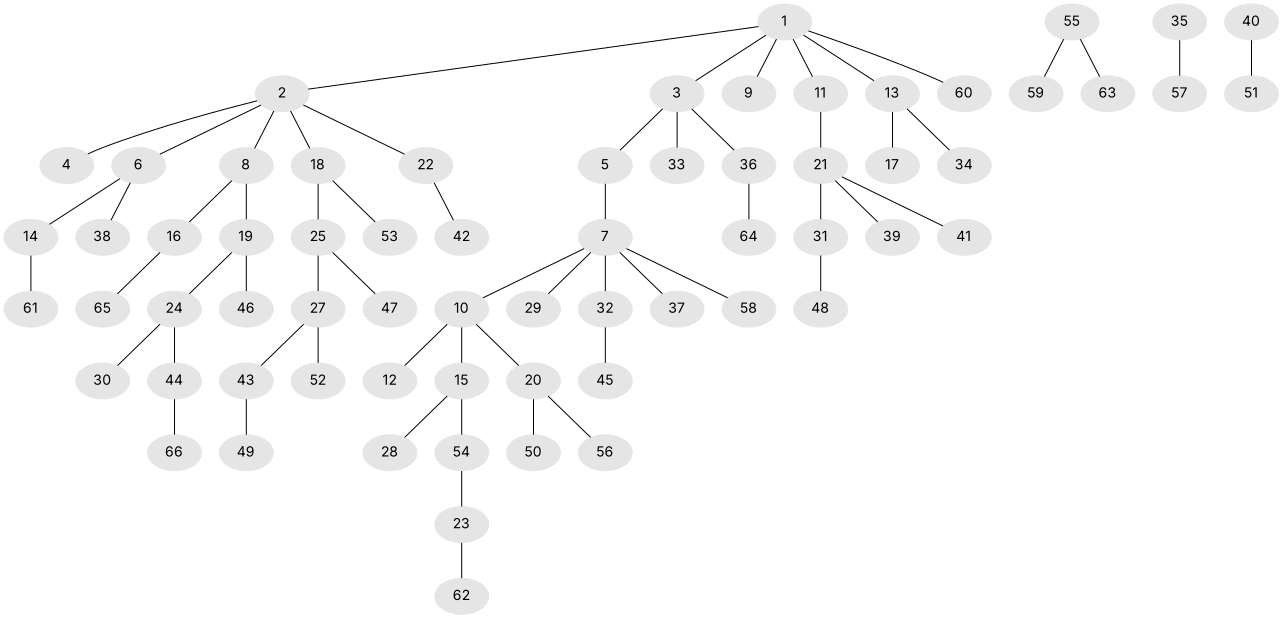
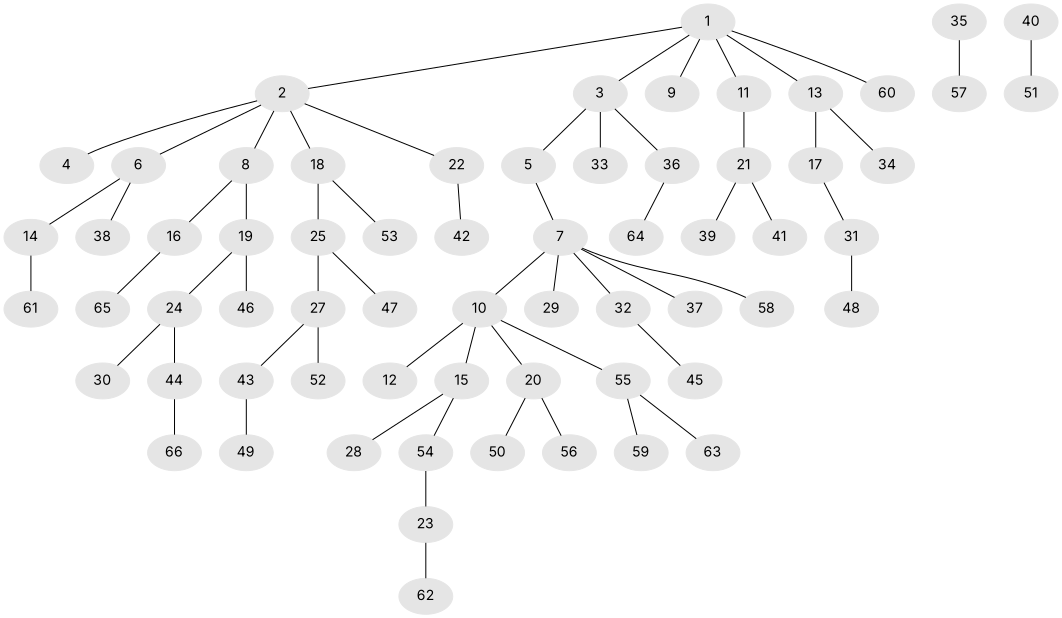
edge "21" -- "31": now "17" -- "31"
edge "10" -- "55": added
